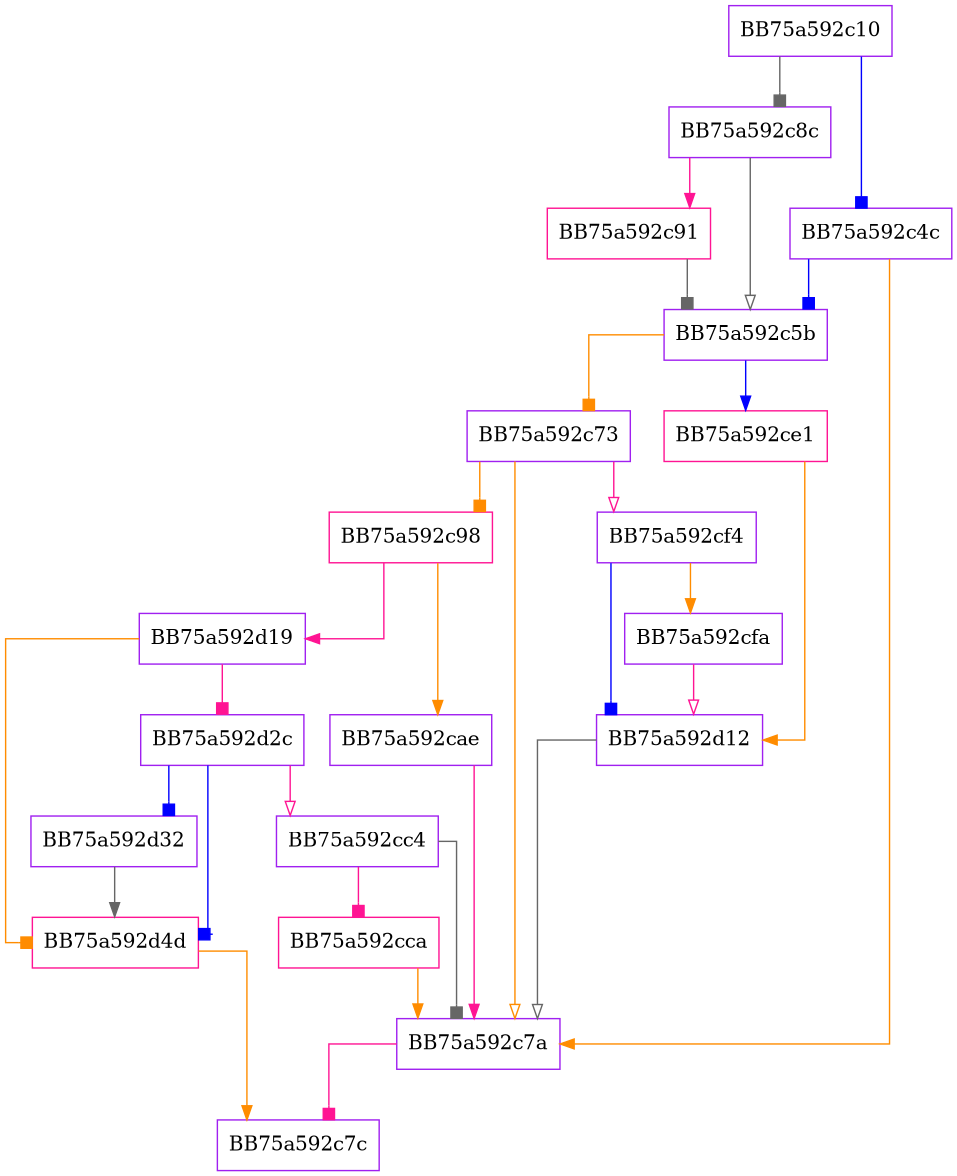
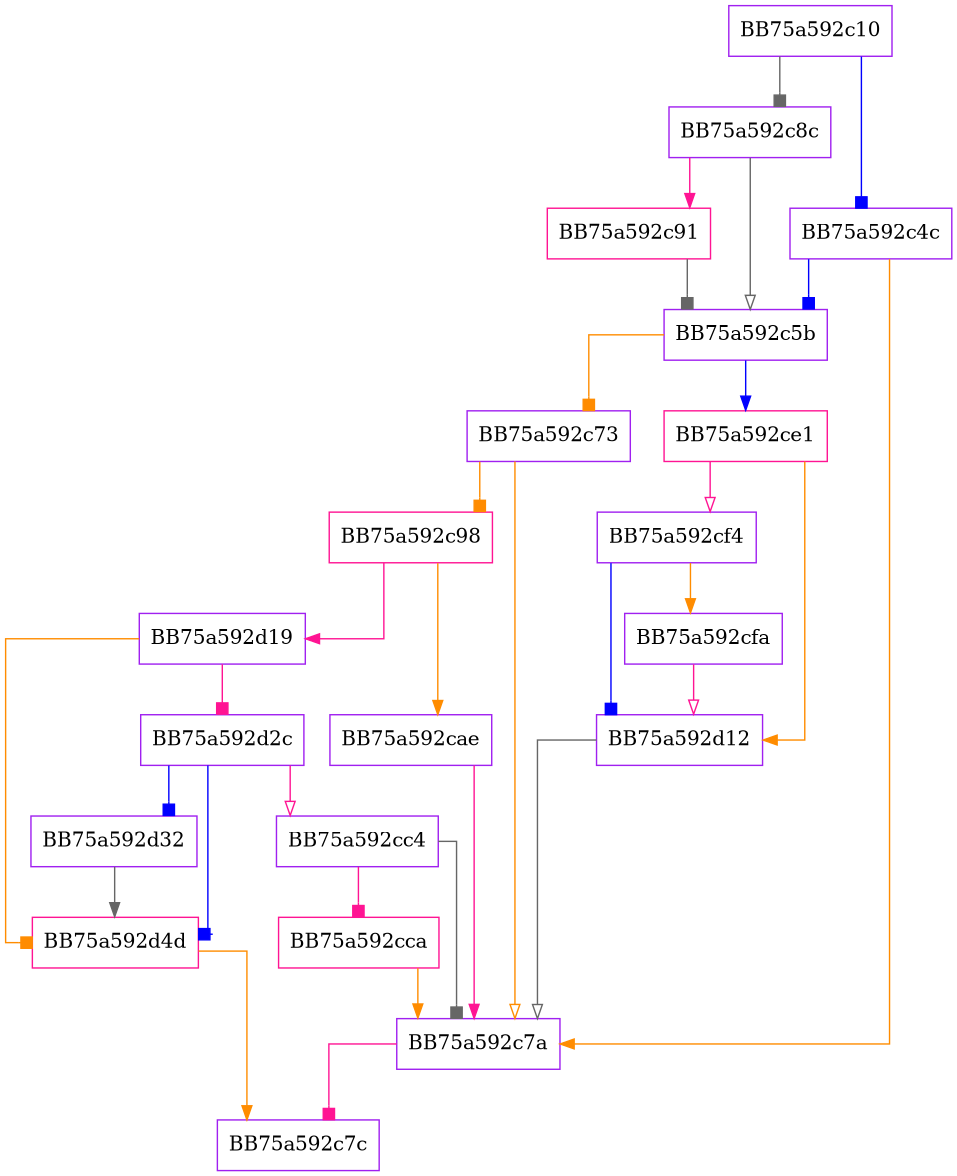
edge "BB75a592c73" -> "BB75a592cf4": now "BB75a592ce1" -> "BB75a592cf4"
